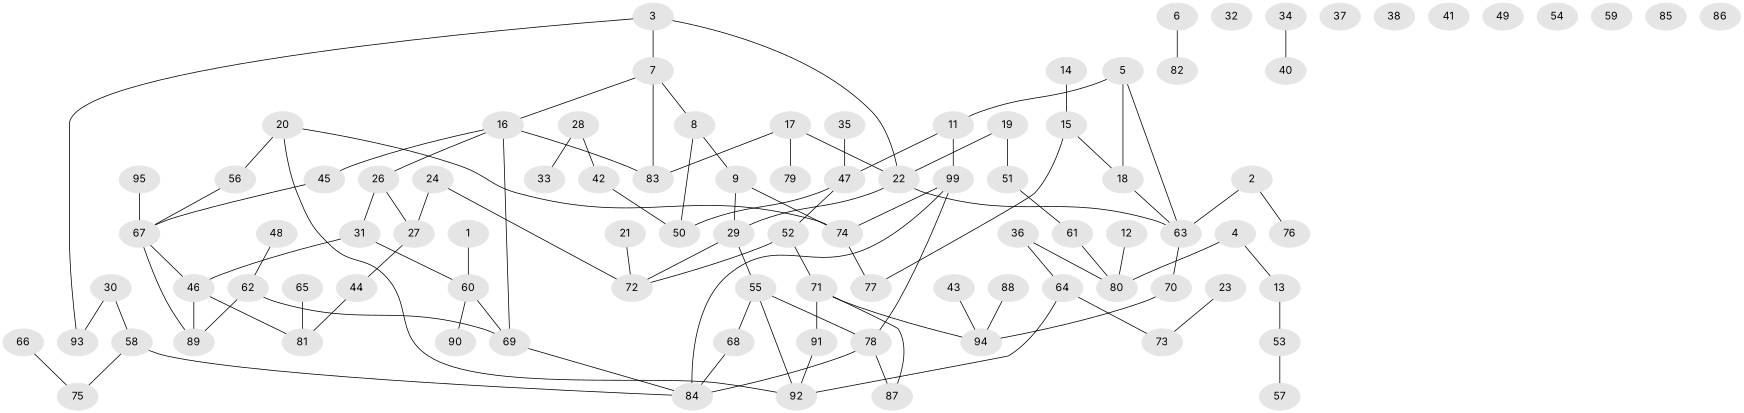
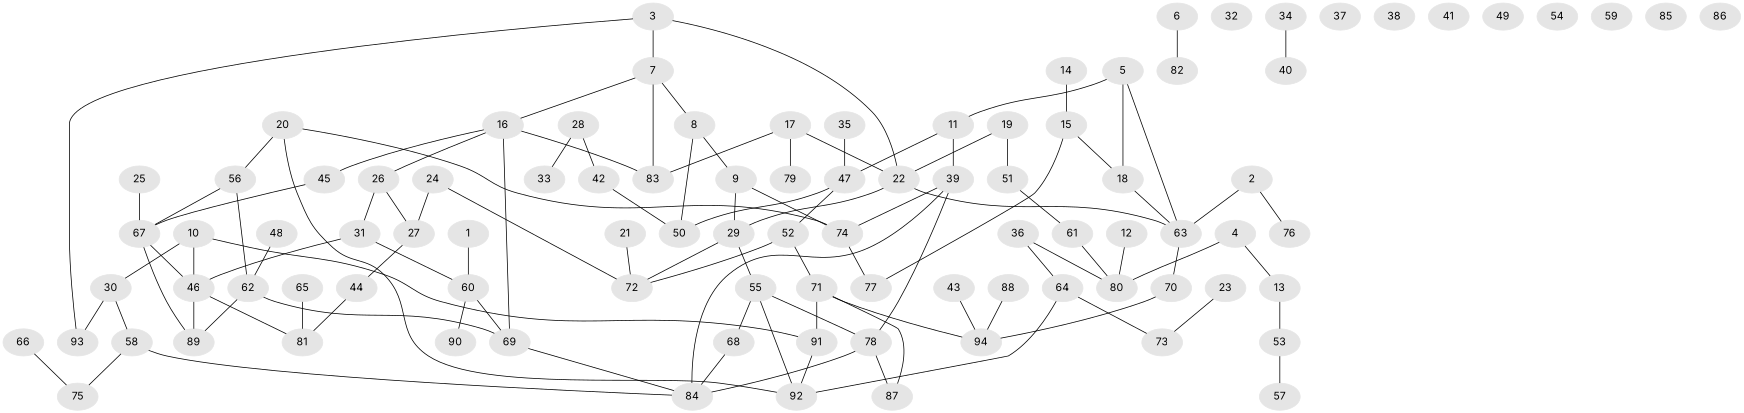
node "95": label "95" -> "25"
node "99": label "99" -> "39"
node "10": added
edge "56" -- "62": added
